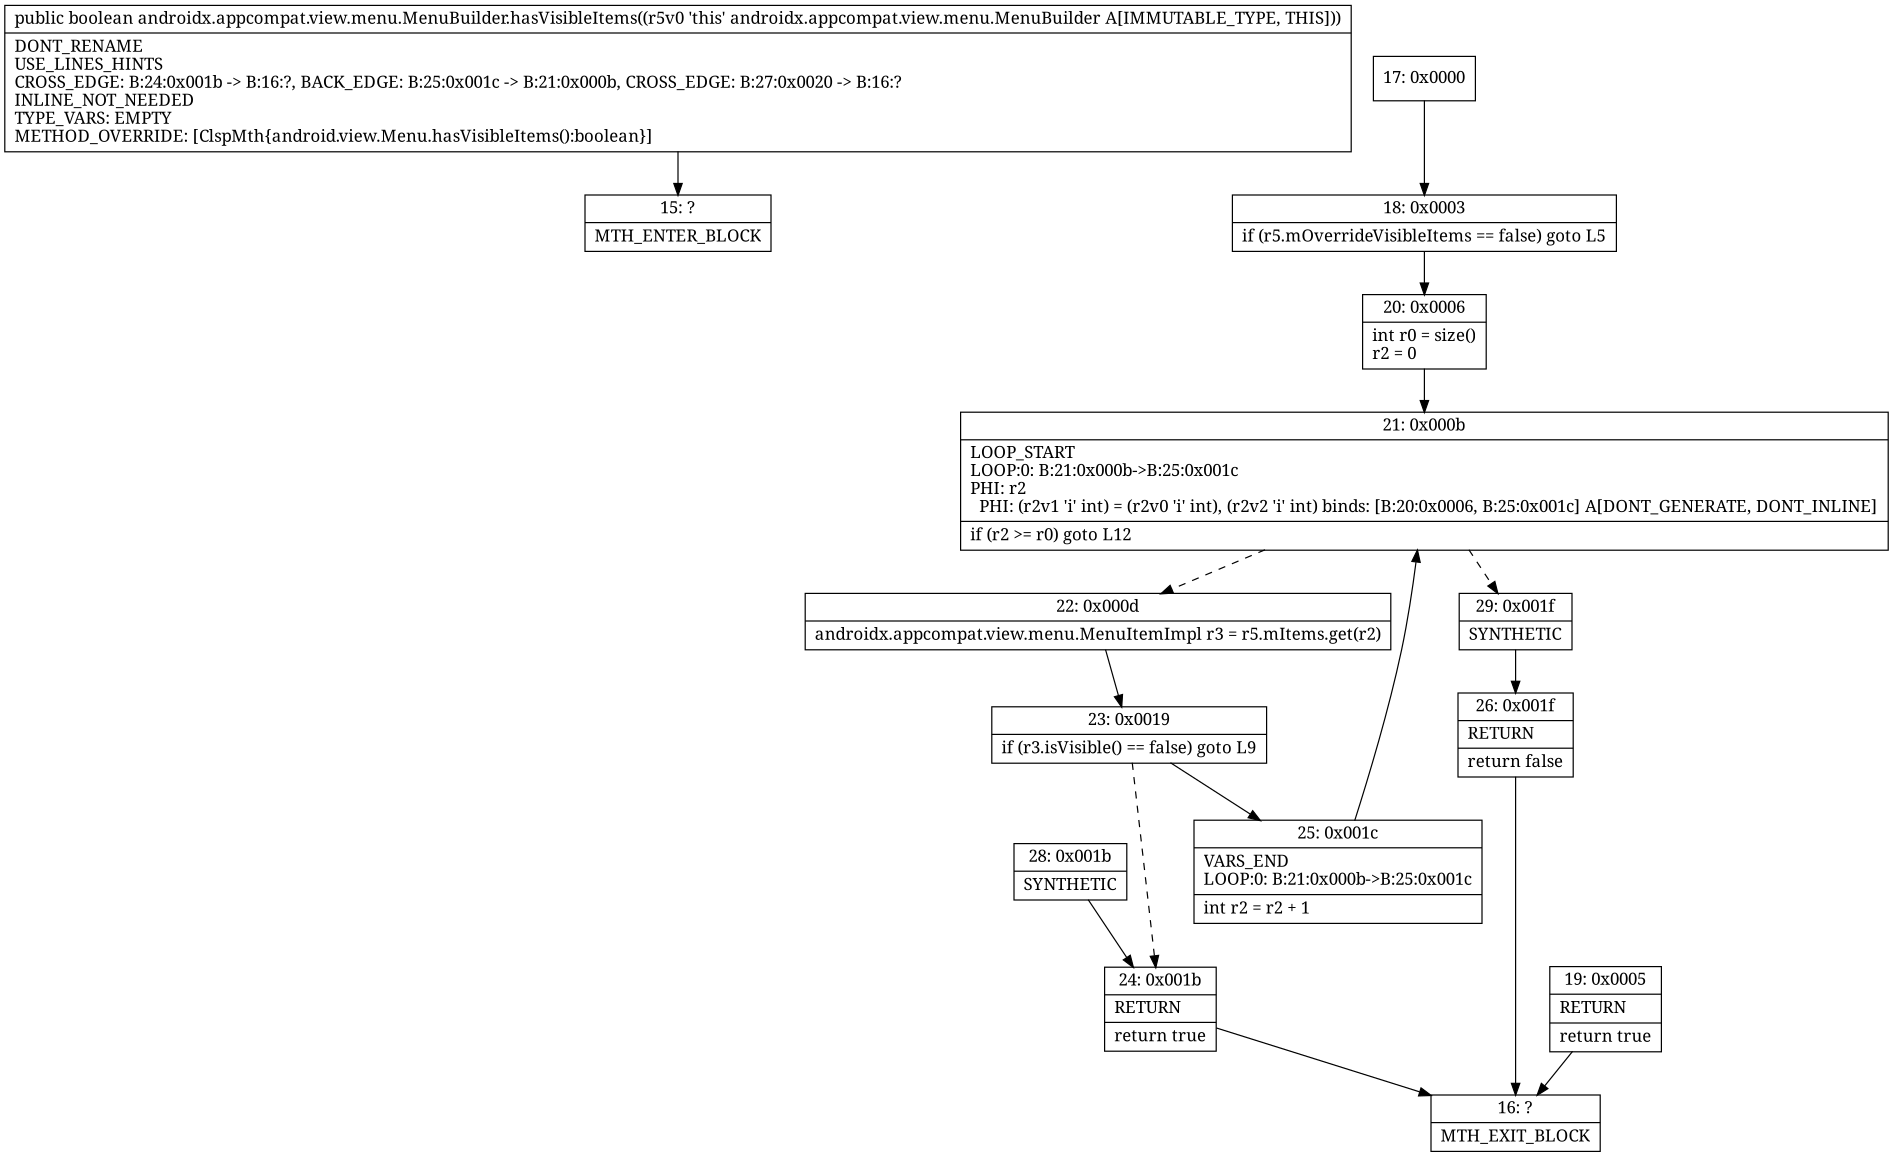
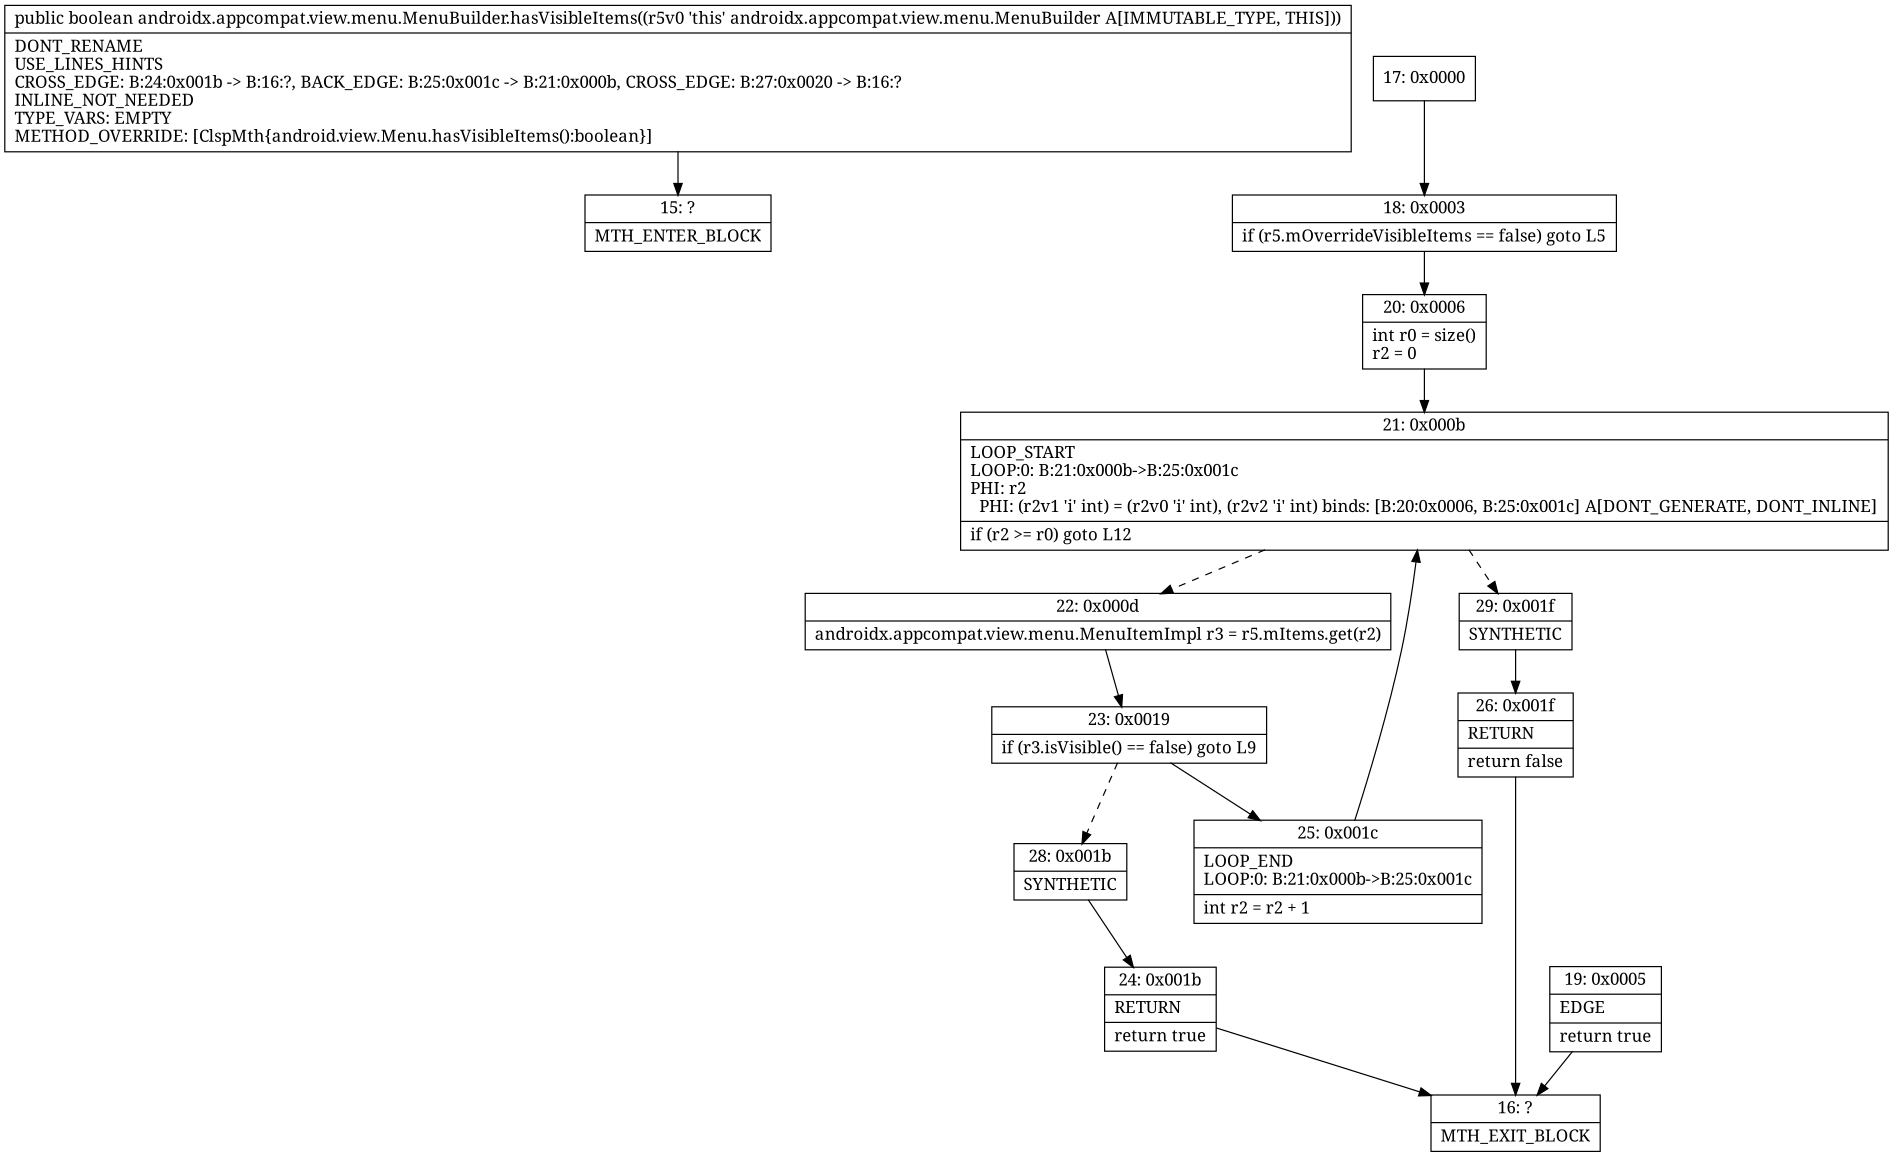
edge "23: 0x0019" -> "24: 0x001b": now "23: 0x0019" -> "28: 0x001b"
node "25: 0x001c": text "VARS_END" -> "LOOP_END"
node "19: 0x0005": text "RETURN" -> "EDGE"
